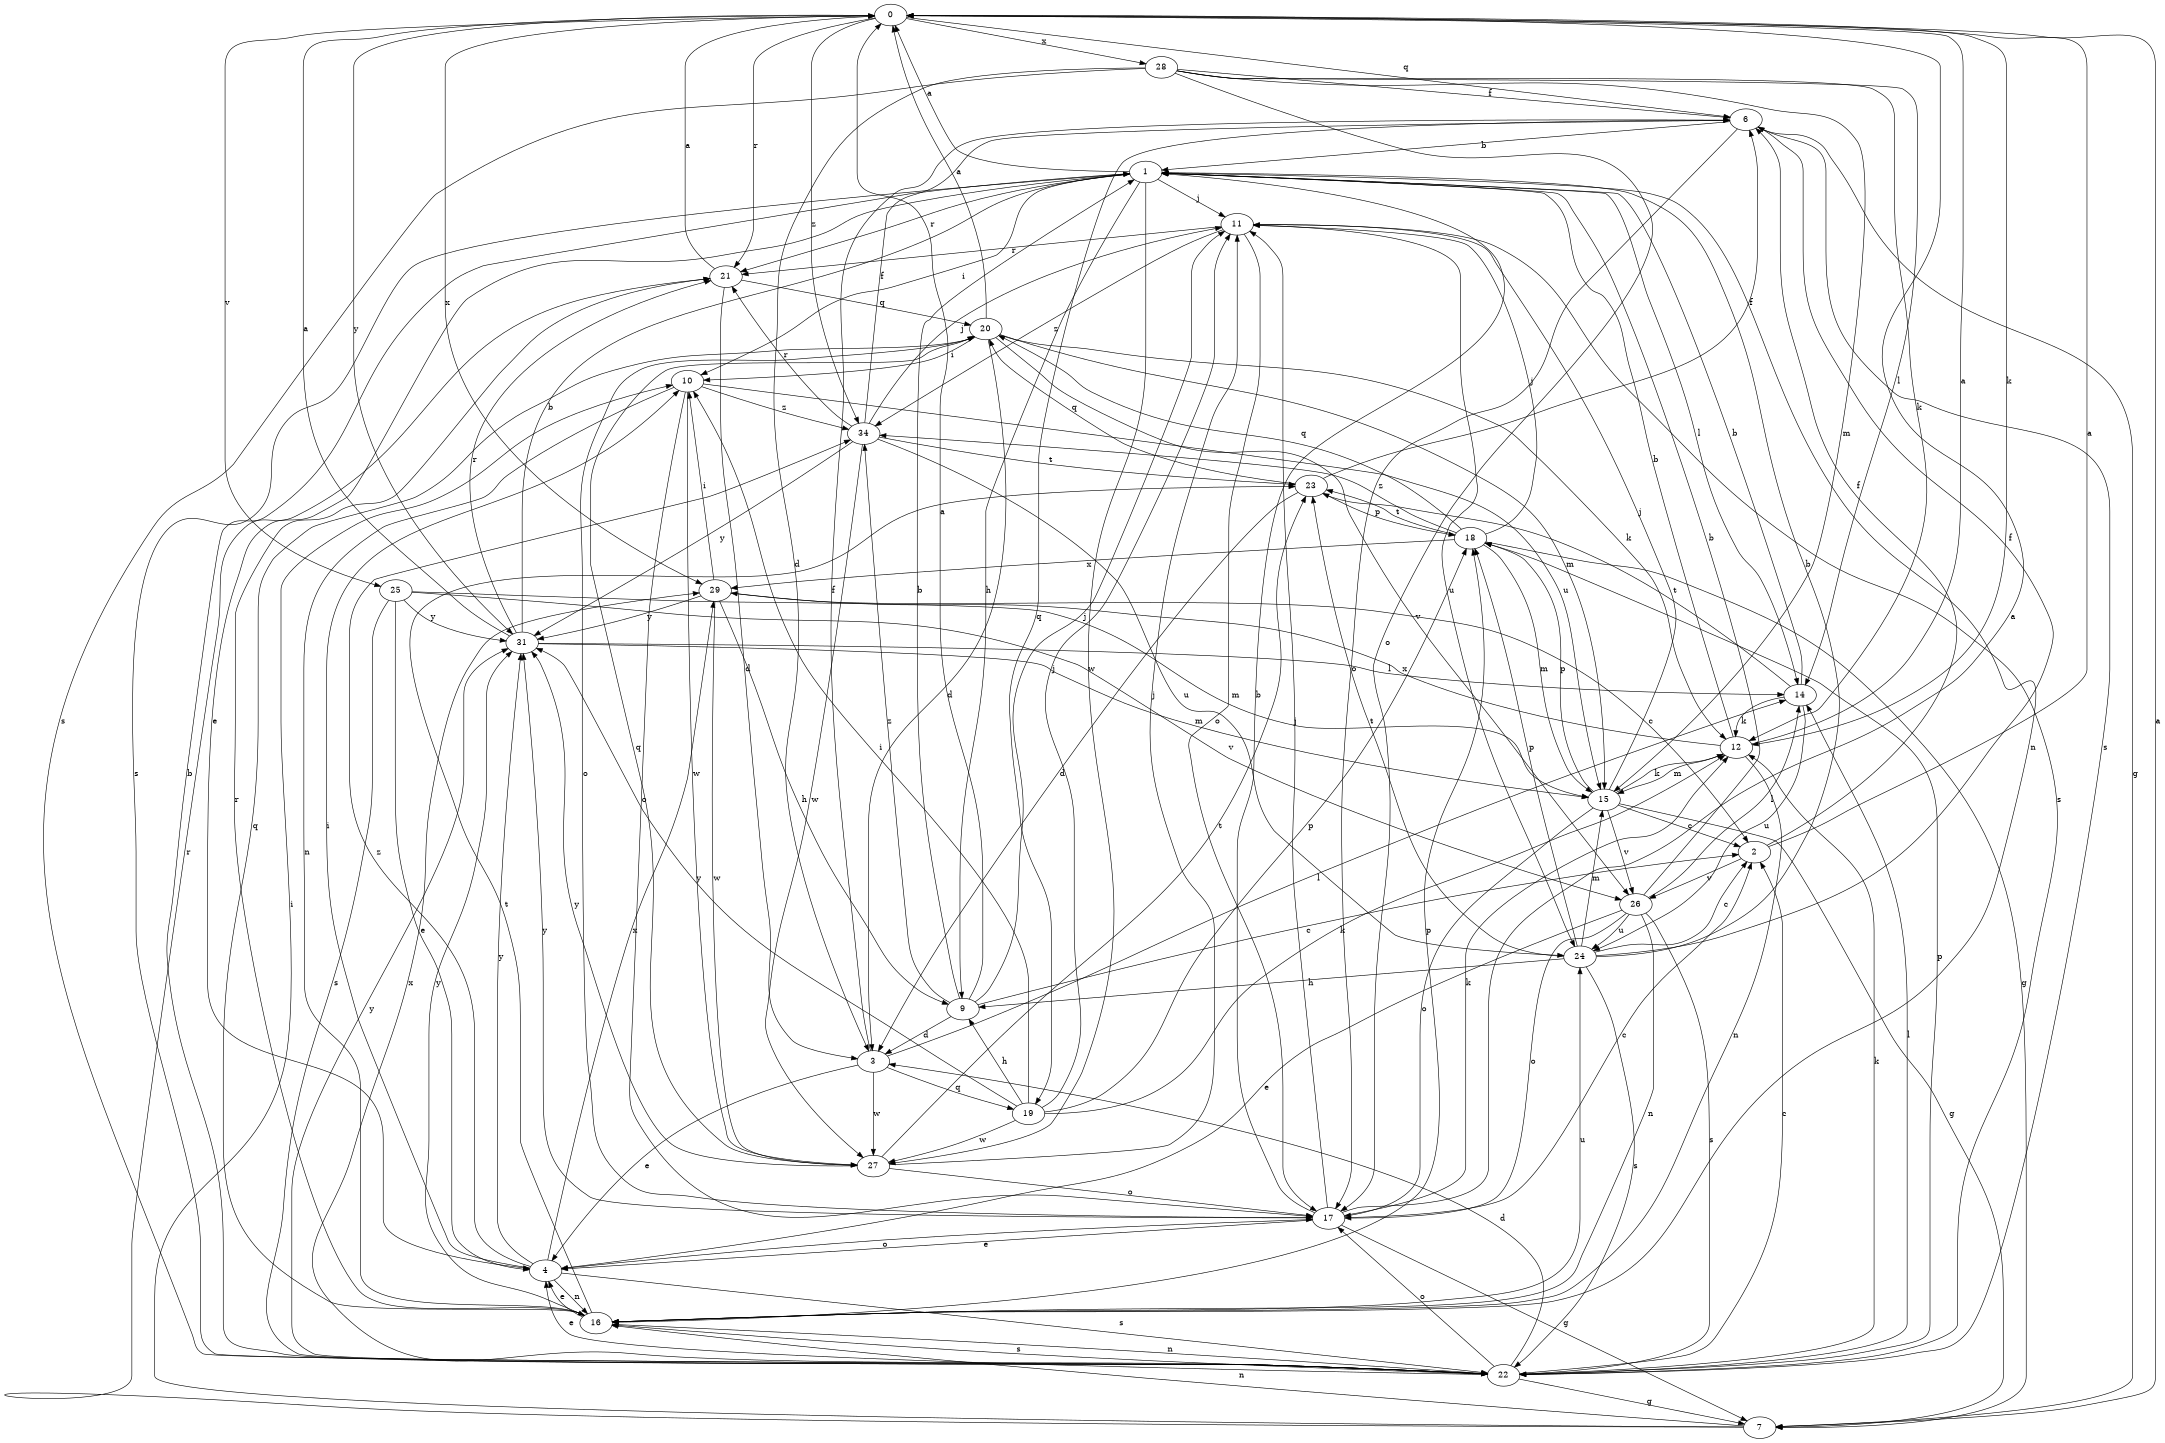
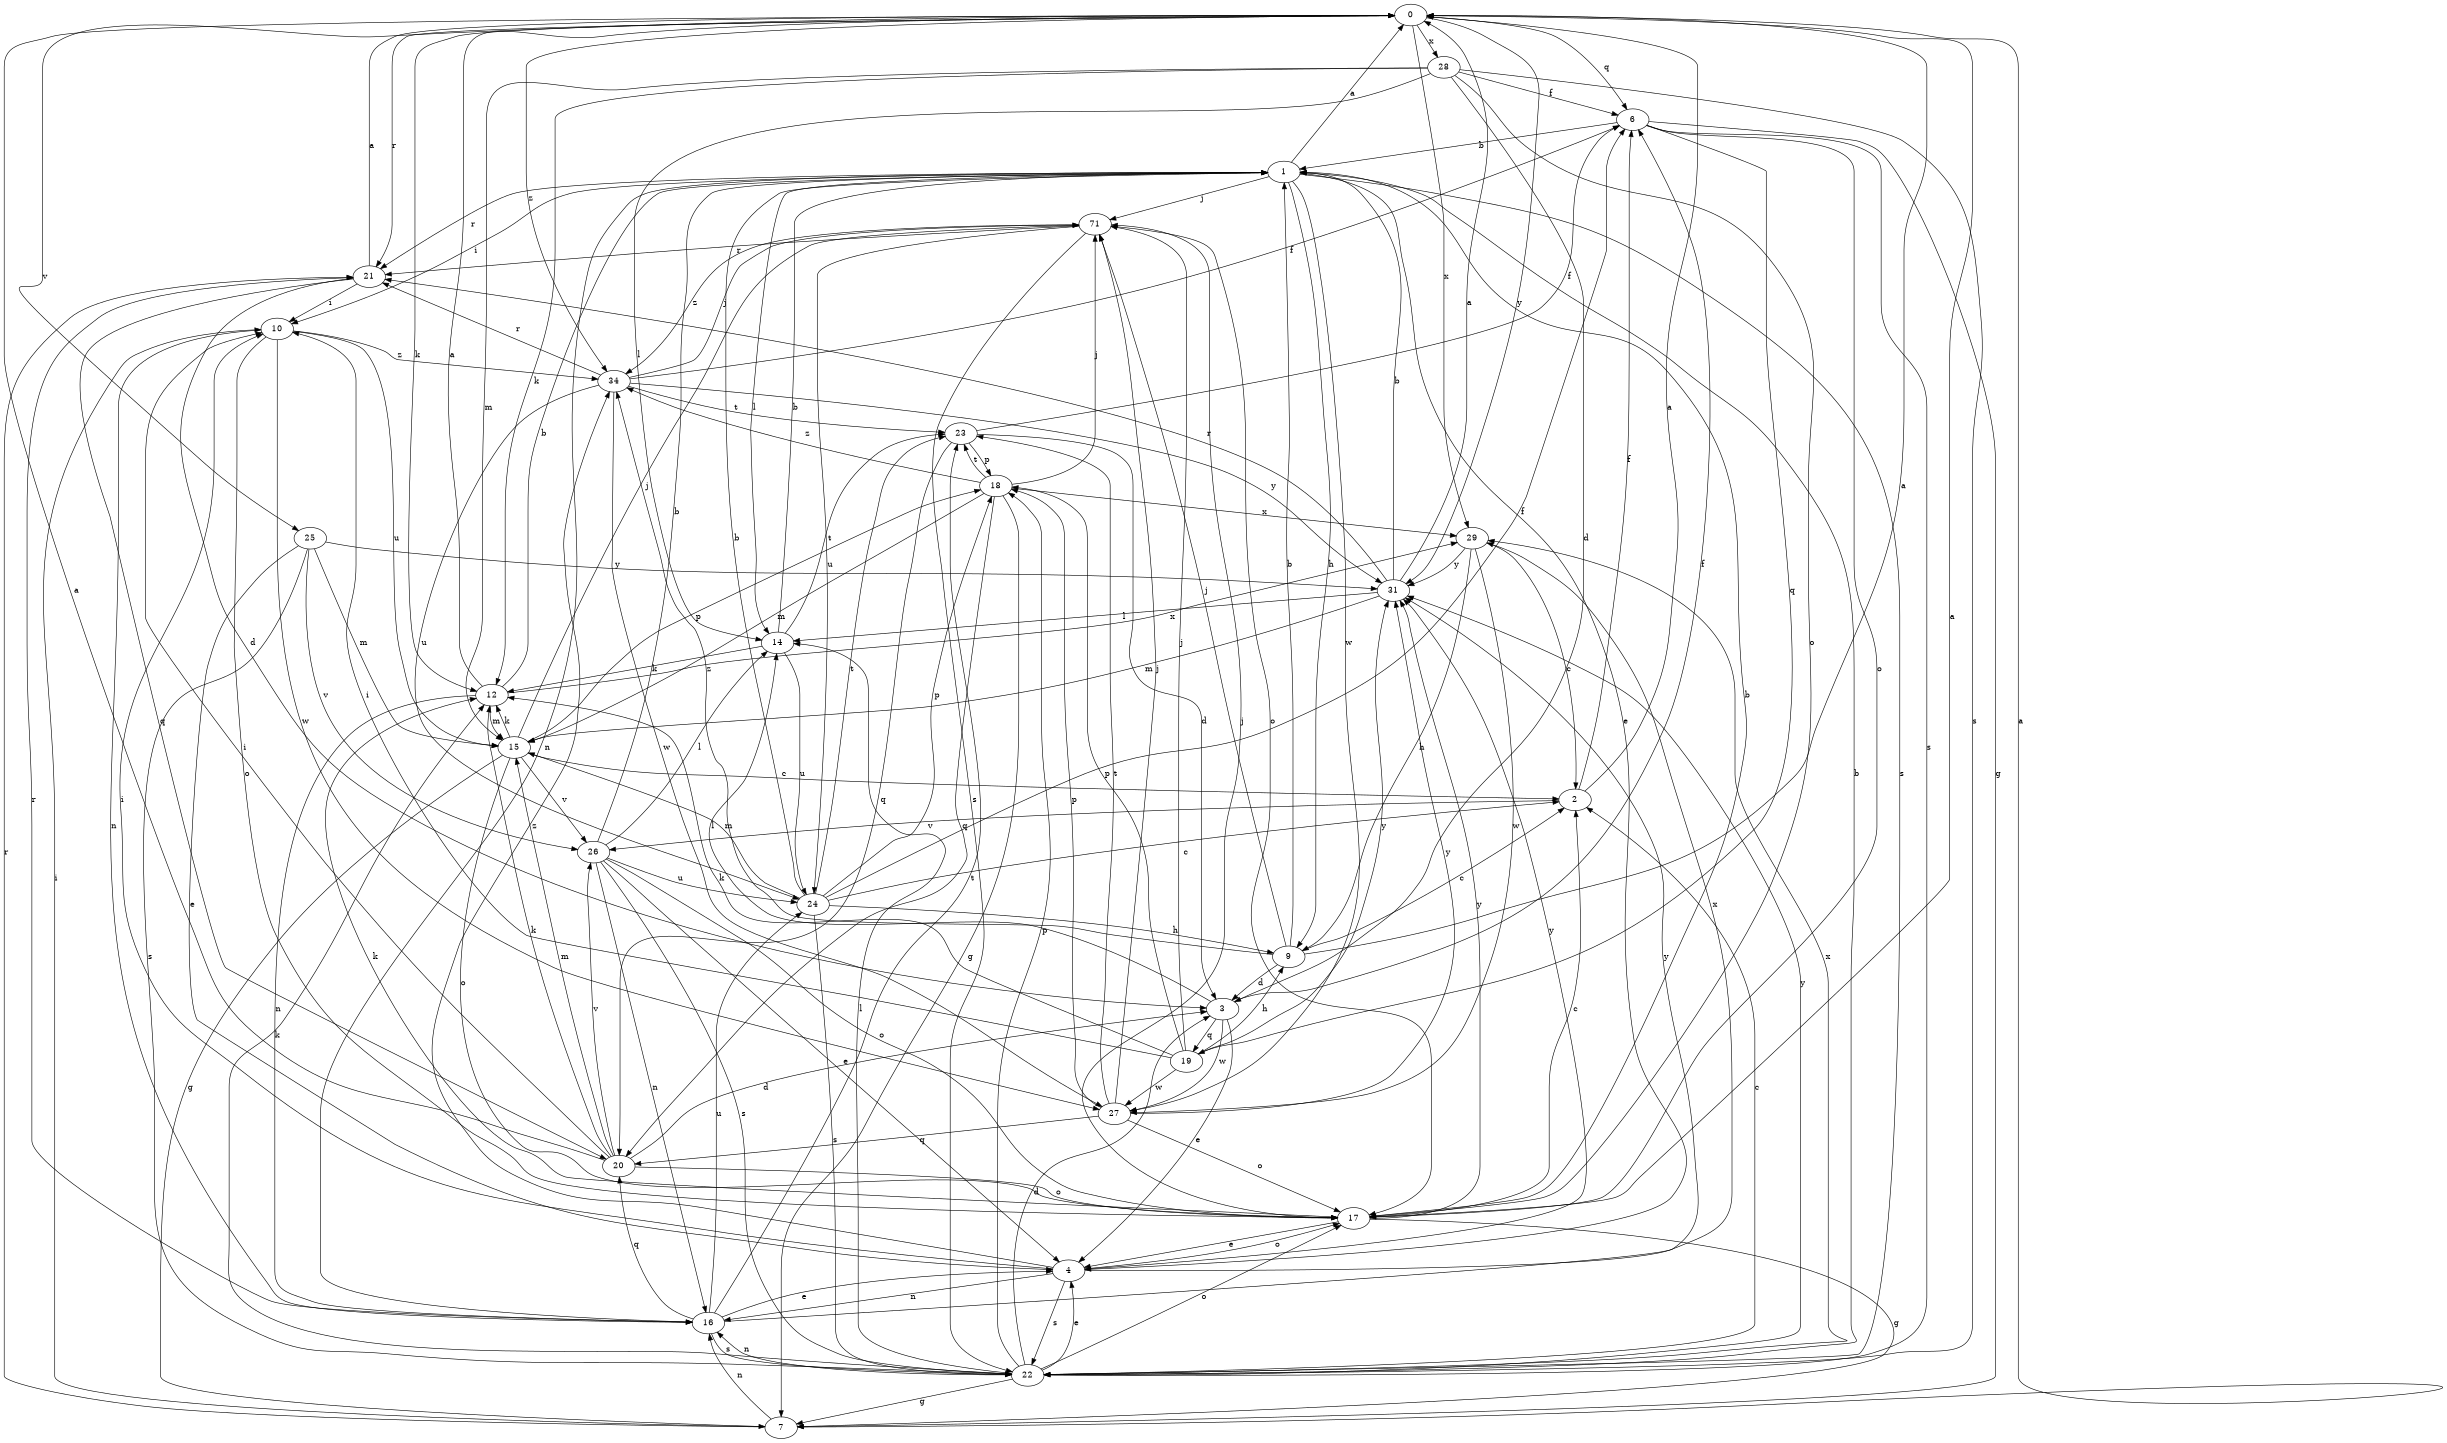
node "11": label "11" -> "71"
edge "29" -> "10": now "21" -> "10"
edge "16" -> "18": now "27" -> "18"
